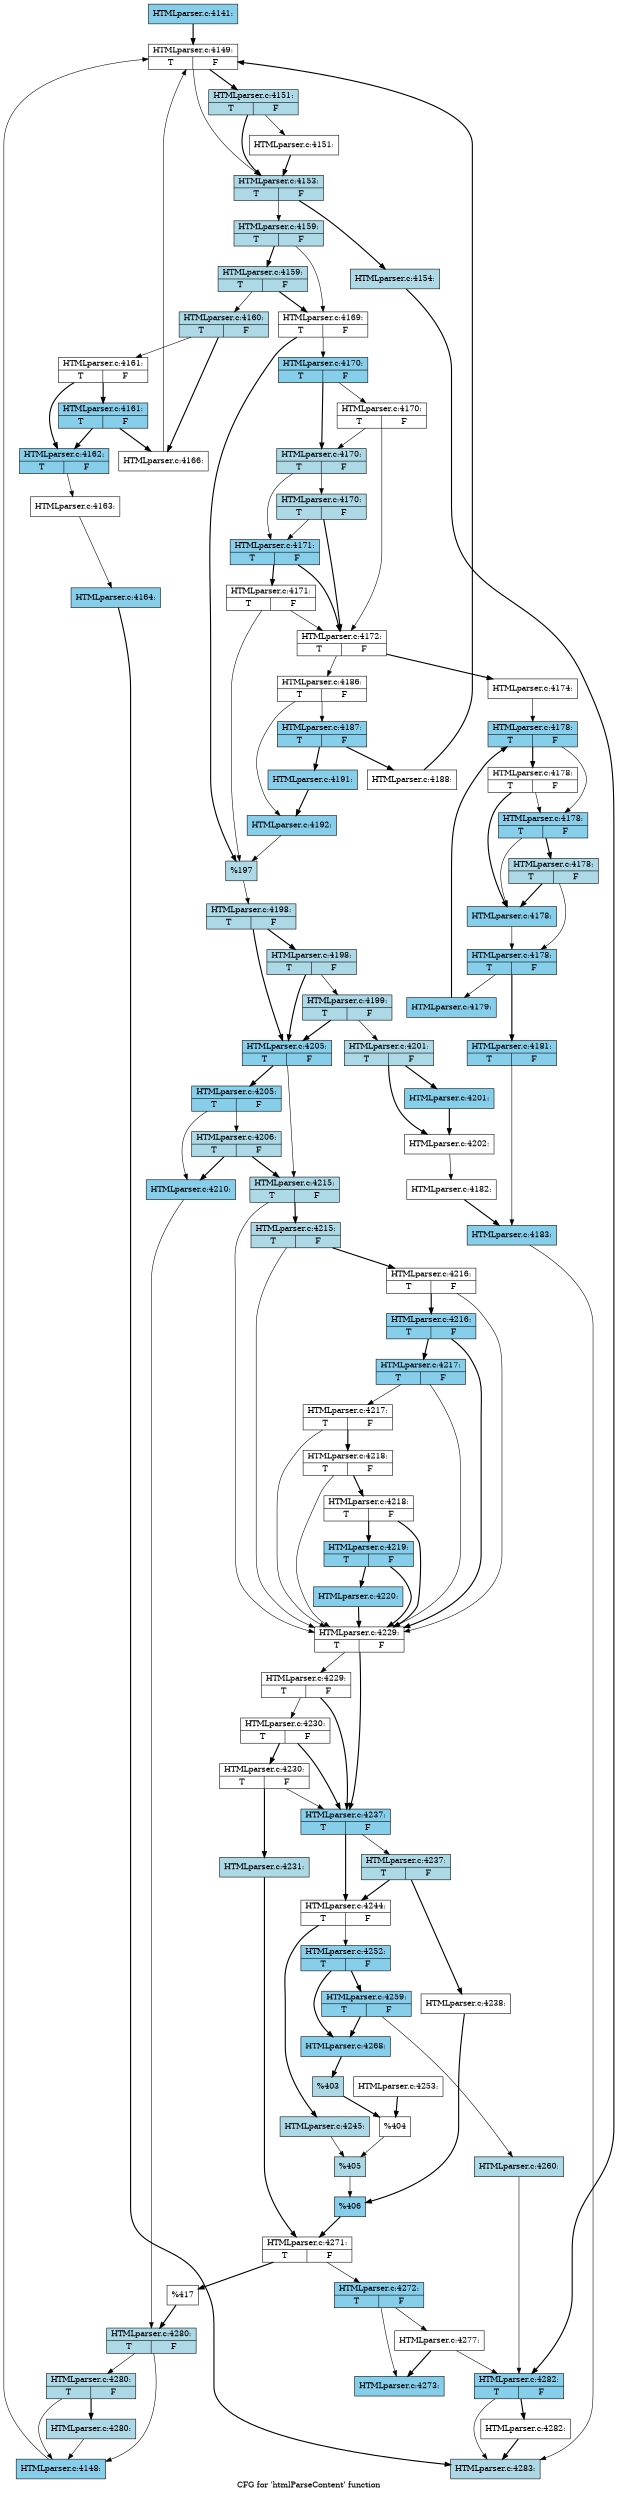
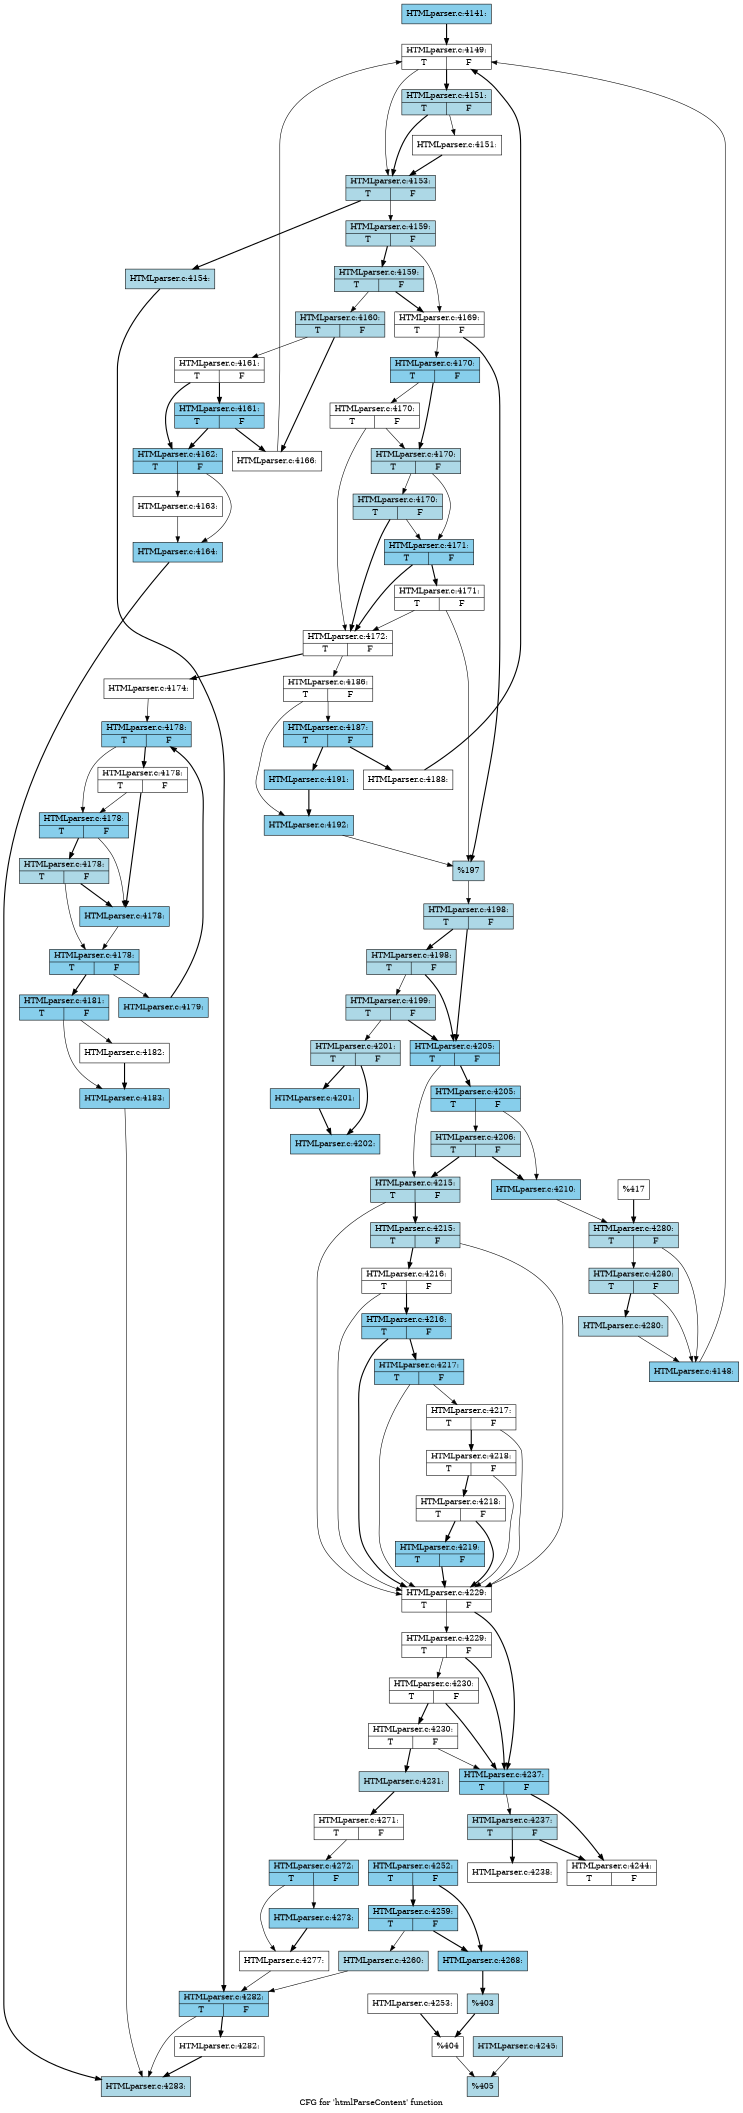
edge "HTMLparser.c:4162:" -> "HTMLparser.c:4164:": added
node "HTMLparser.c:4202:": fillcolor white -> skyblue
edge "HTMLparser.c:4202:" -> "HTMLparser.c:4182:": now "HTMLparser.c:4181:" -> "HTMLparser.c:4182:"
node "HTMLparser.c:4220:": removed
edge "HTMLparser.c:4244:" -> "HTMLparser.c:4252:": removed
edge "HTMLparser.c:4244:" -> "HTMLparser.c:4245:": removed
node "%406": removed
edge "HTMLparser.c:4271:" -> "%417": removed
edge "HTMLparser.c:4277:" -> "HTMLparser.c:4273:": reversed
